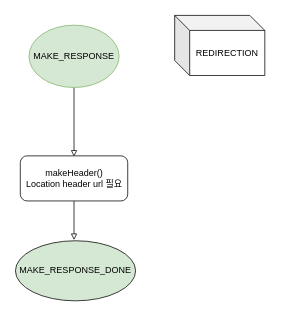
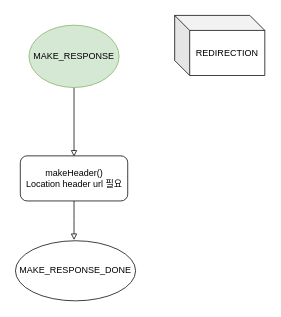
node "MAKE_RESPONSE_DONE": fillcolor #d5e8d4 -> #ffffff
